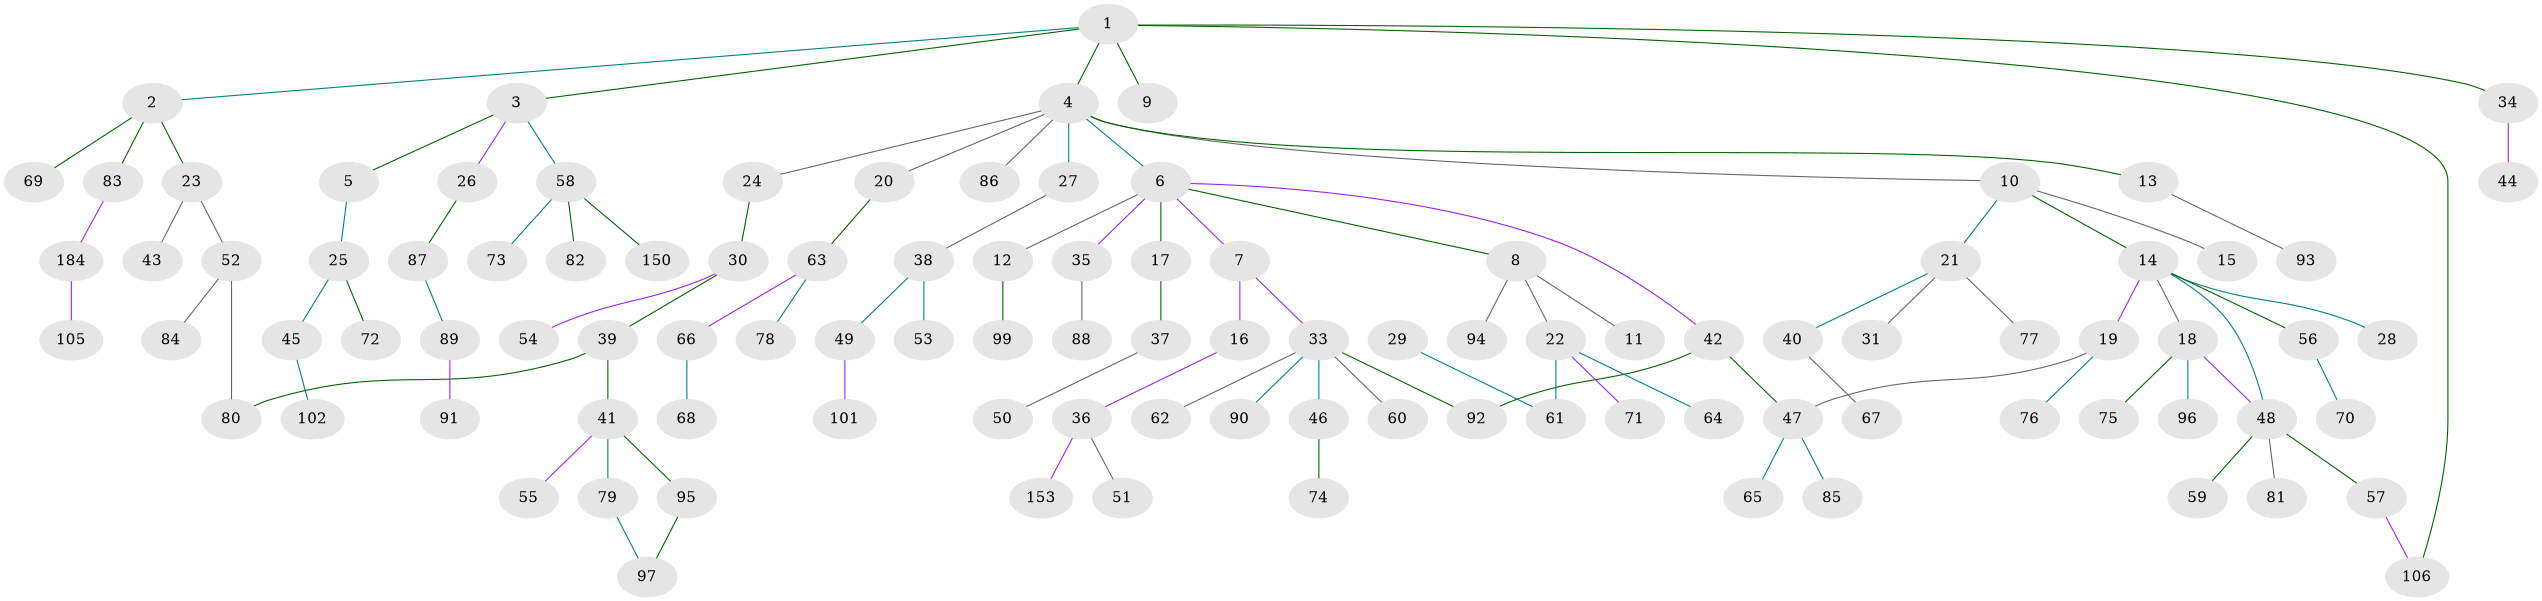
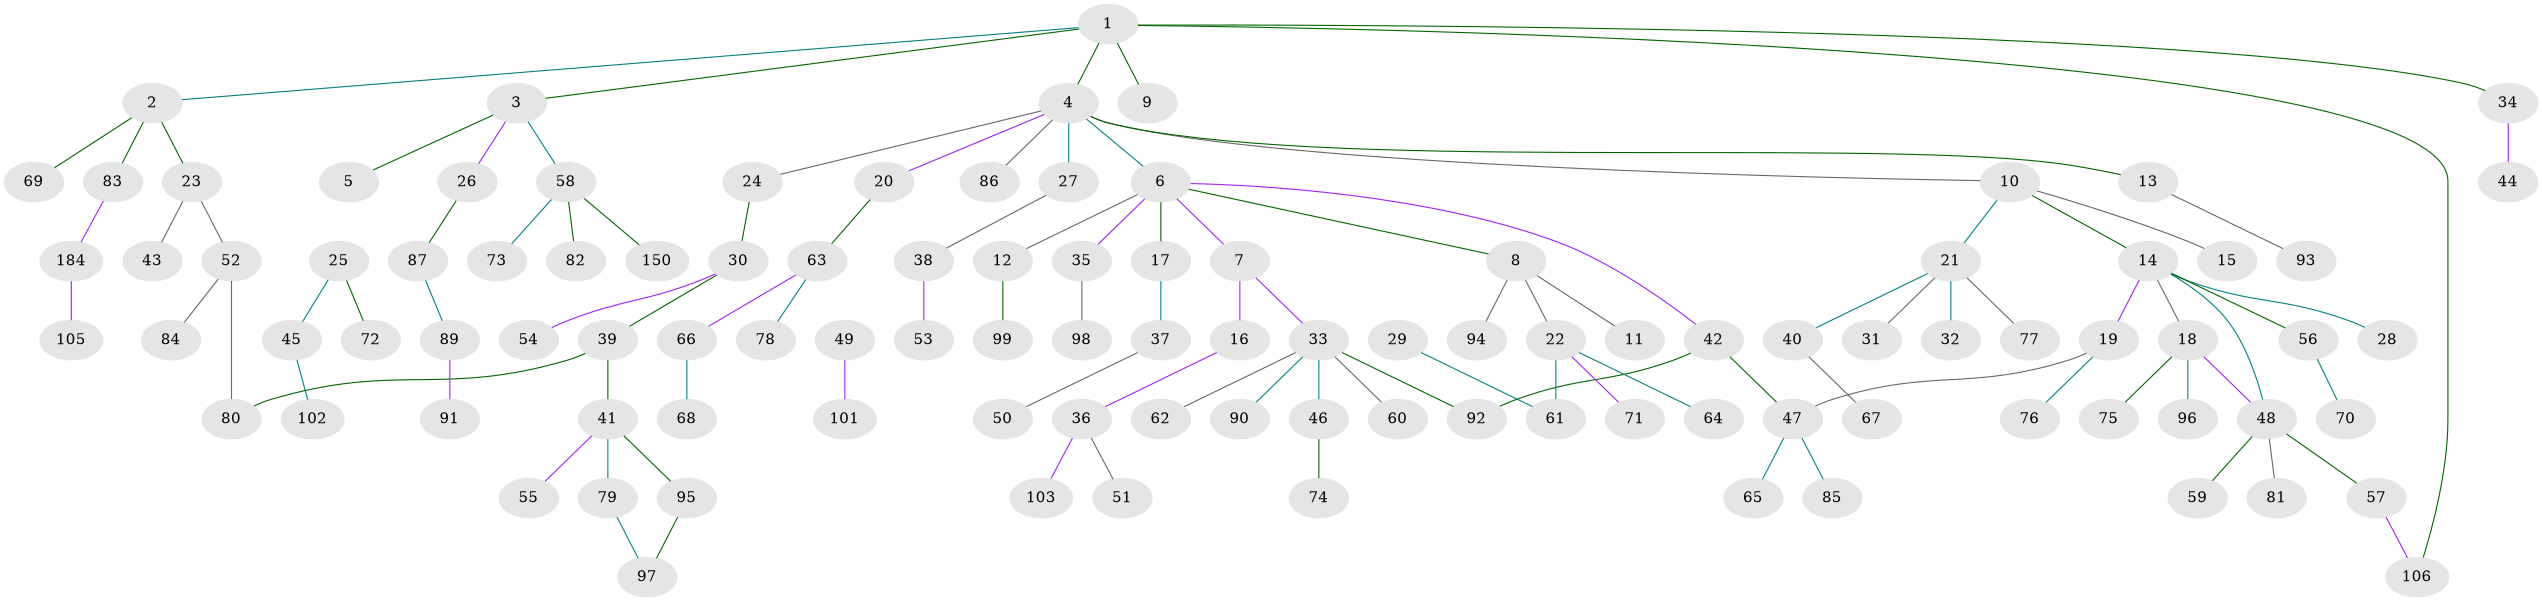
edge "4" -- "20": color gray40 -> purple
edge "5" -- "25": removed
edge "38" -- "49": removed
edge "38" -- "53": color teal -> purple
edge "17" -- "37": color darkgreen -> teal
node "88": label "88" -> "98"
node "32": added
node "153": label "153" -> "103"
